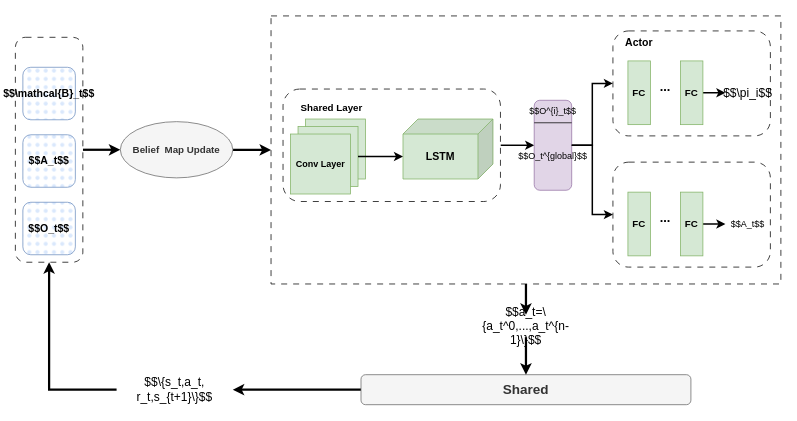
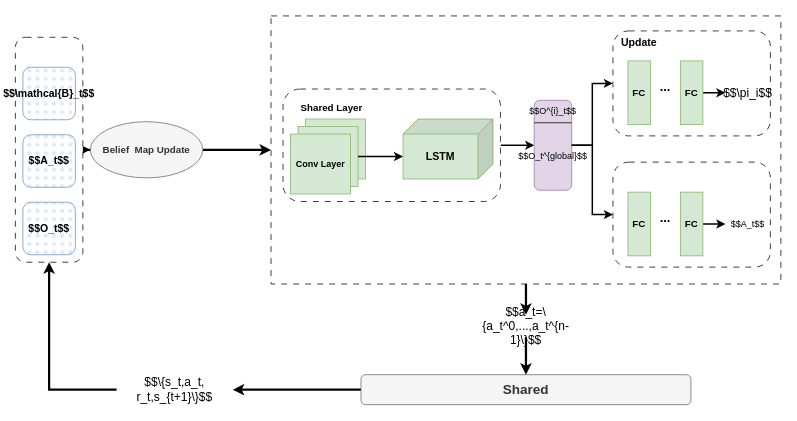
node "Actor": label "Actor" -> "Update"
node "Belief Map Update": moved (177, 150) -> (147, 150)
